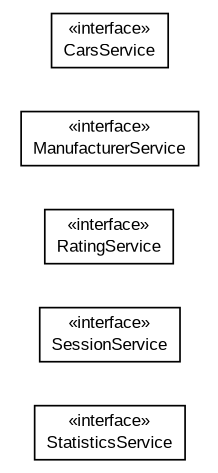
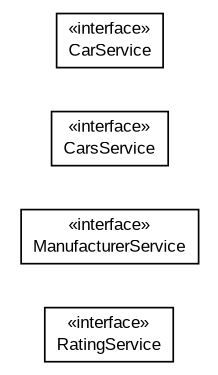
node "CarService": added
node "SessionService": removed
node "StatisticsService": removed
